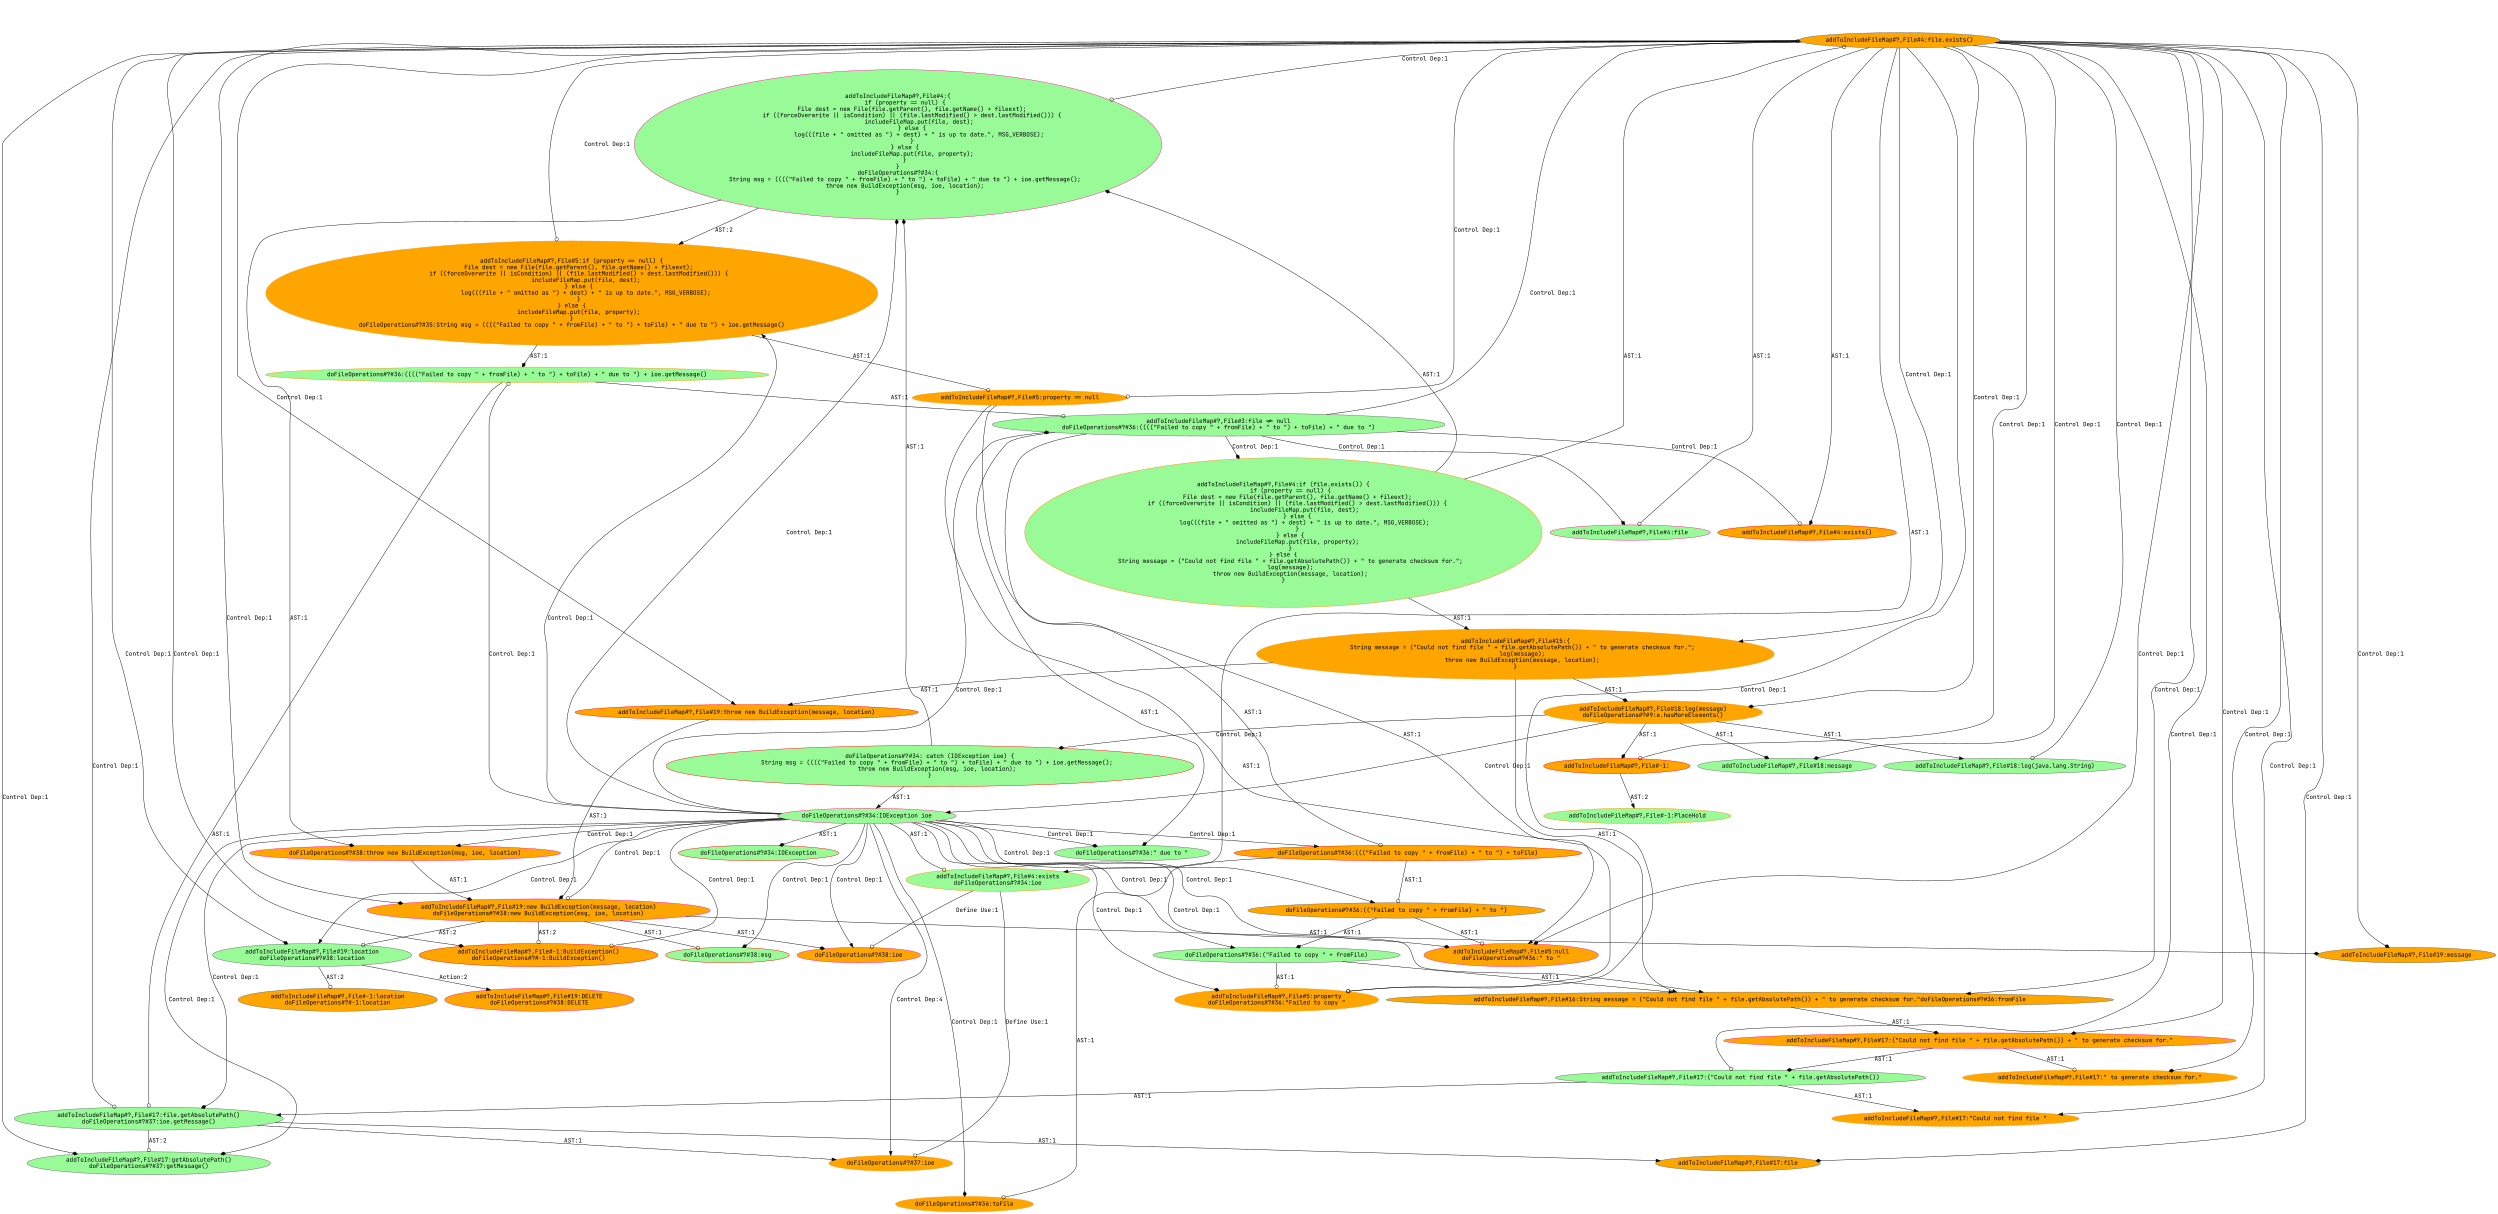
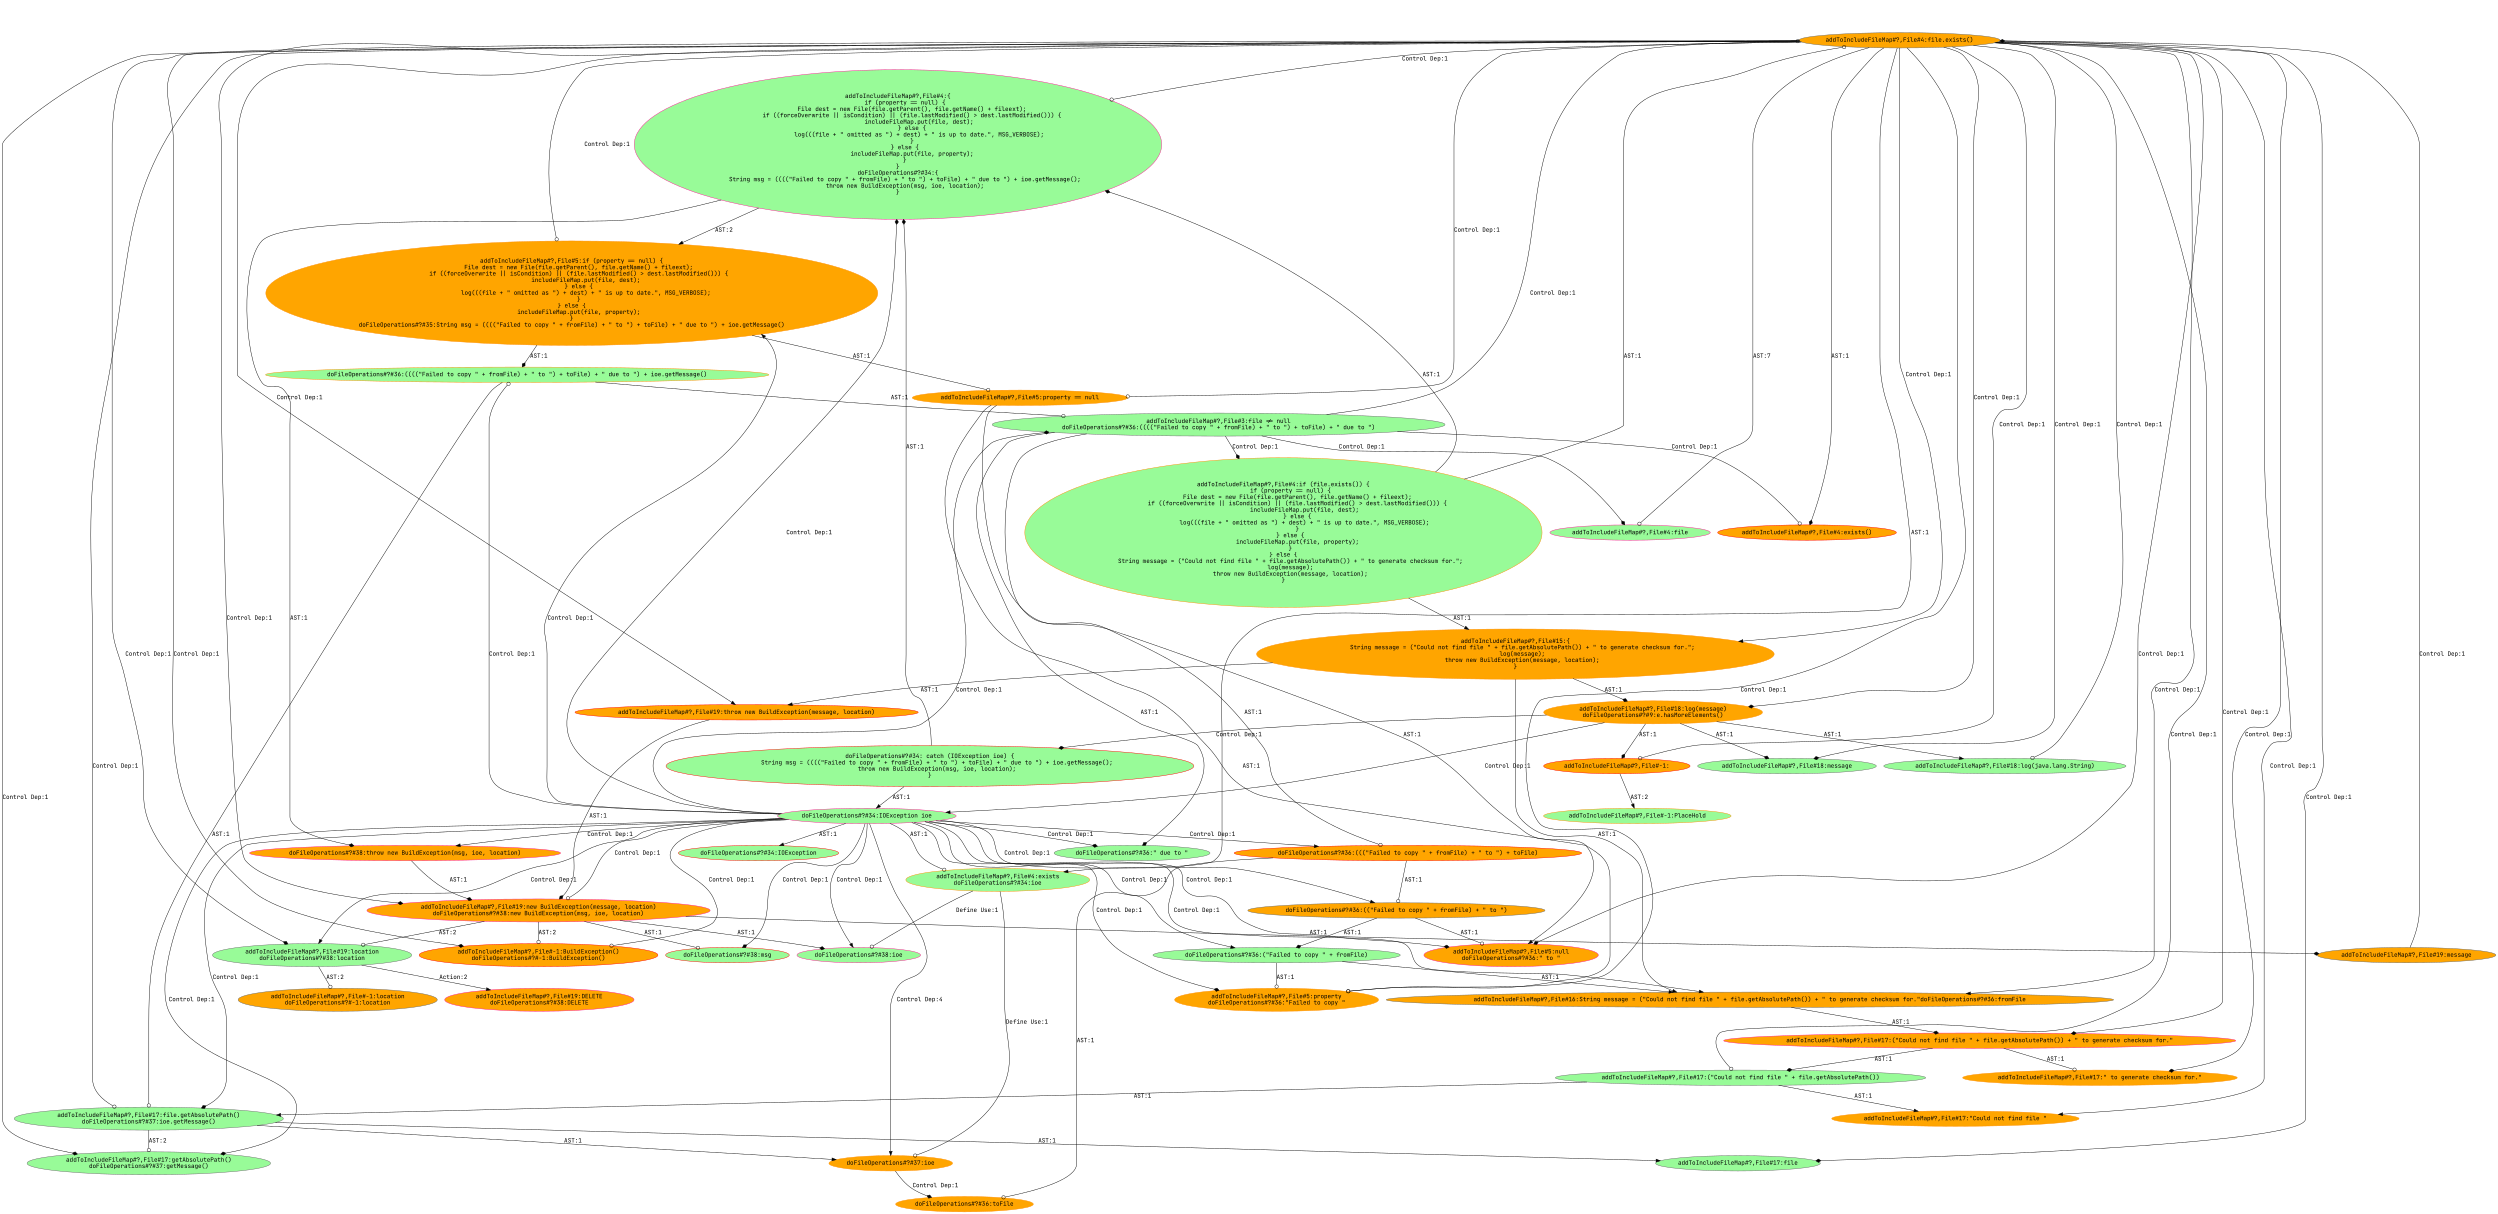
edge "addToIncludeFileMap#?,File#4:file.exists()" -> "addToIncludeFileMap#?,File#19:message": reversed
edge "addToIncludeFileMap#?,File#4:file.exists()" -> "addToIncludeFileMap#?,File#4:file": label "AST:1" -> "AST:7"
edge "doFileOperations#?#34:IOException ioe" -> "doFileOperations#?#34:IOException": arrowhead diamond -> normal
node "doFileOperations#?#38:ioe": fillcolor orange -> palegreen
edge "doFileOperations#?#34:IOException ioe" -> "doFileOperations#?#36:toFile": now "doFileOperations#?#37:ioe" -> "doFileOperations#?#36:toFile"
node "addToIncludeFileMap#?,File#17:file": fillcolor orange -> palegreen
